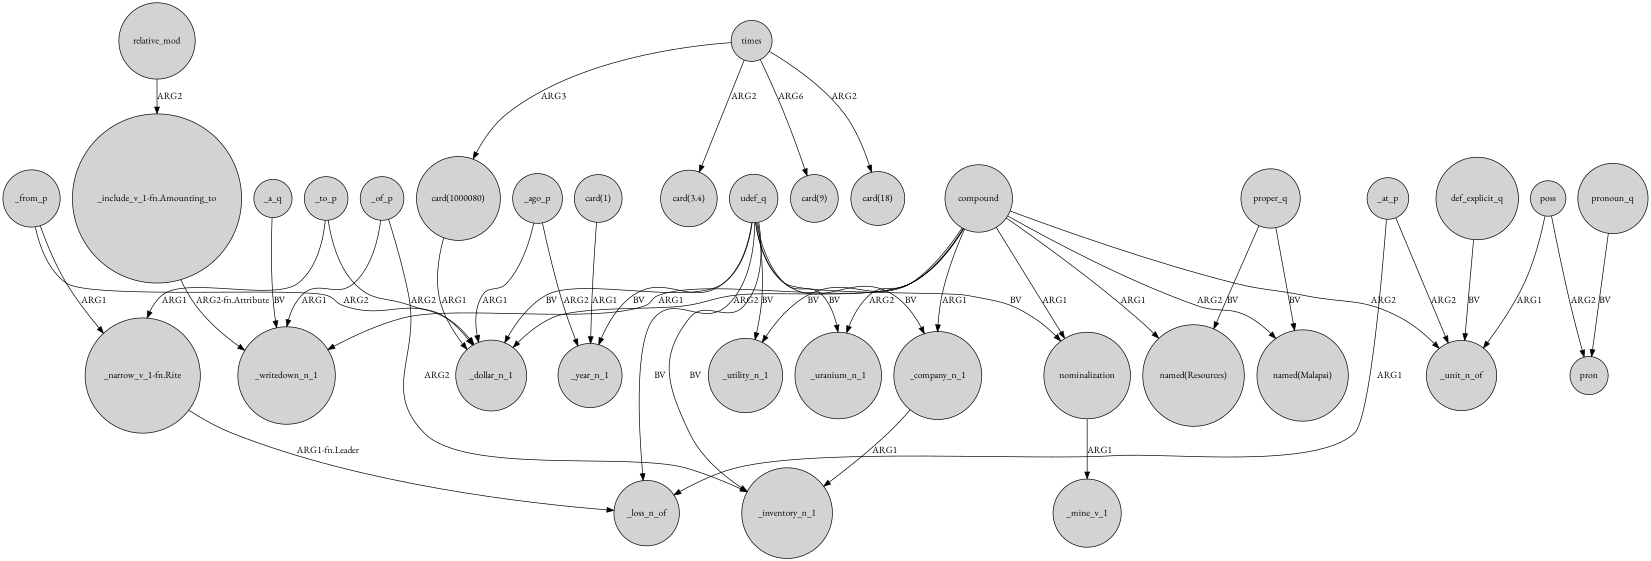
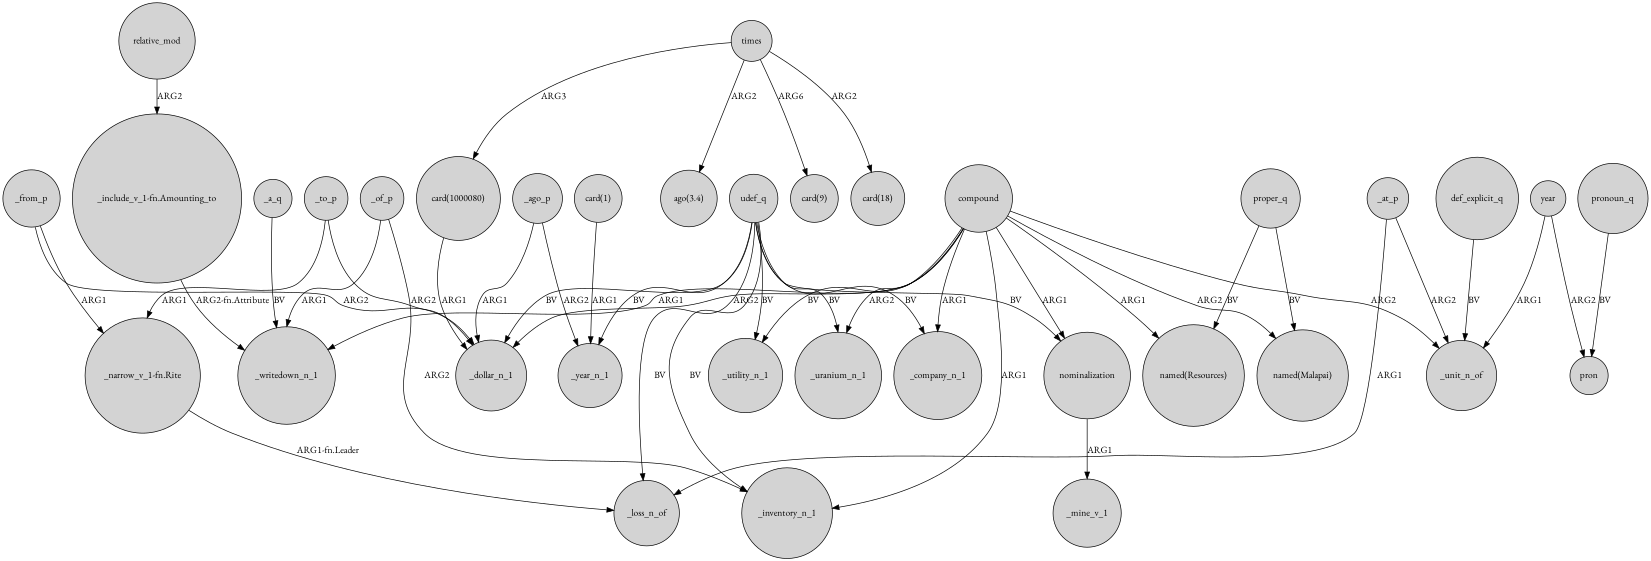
node "card(3.4)": label "card(3.4)" -> "ago(3.4)"
node "poss": label "poss" -> "year"
edge "_company_n_1" -> "_inventory_n_1": now "compound" -> "_inventory_n_1"
